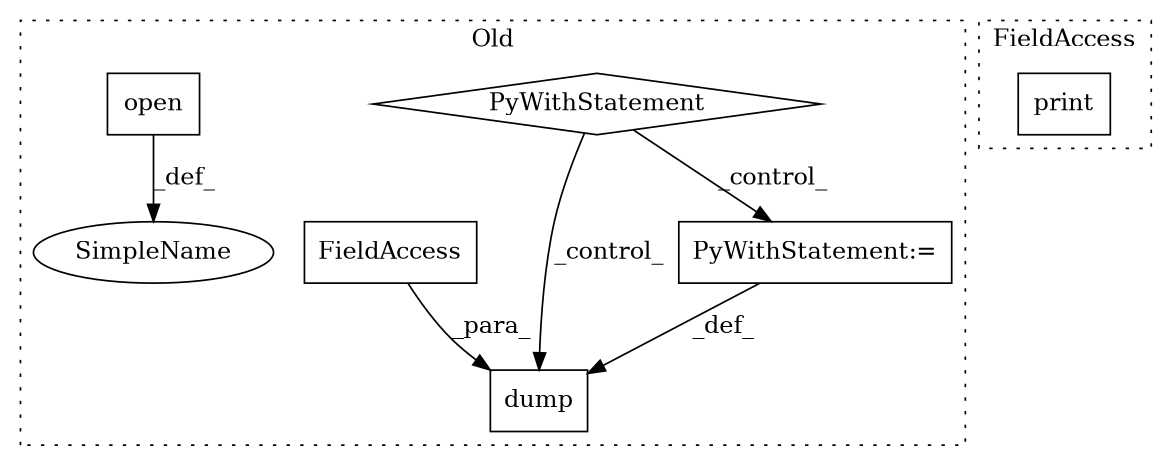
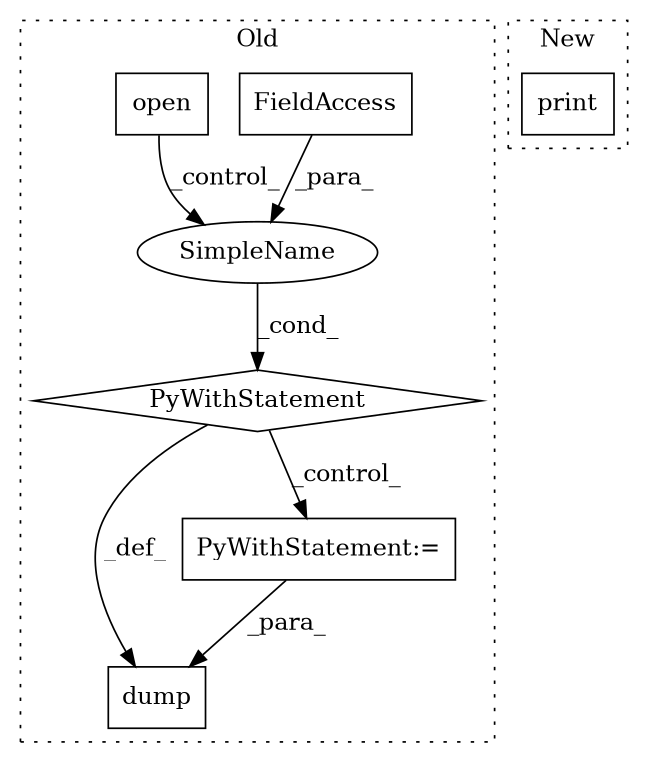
cluster "FieldAccess": label "FieldAccess" -> "New"
edge "open" -> "SimpleName": label "_def_" -> "_control_"
edge "PyWithStatement" -> "dump": label "_control_" -> "_def_"
edge "SimpleName" -> "PyWithStatement": added, label "_cond_"
edge "FieldAccess" -> "dump": now "FieldAccess" -> "SimpleName"
edge "PyWithStatement:=" -> "dump": label "_def_" -> "_para_"
